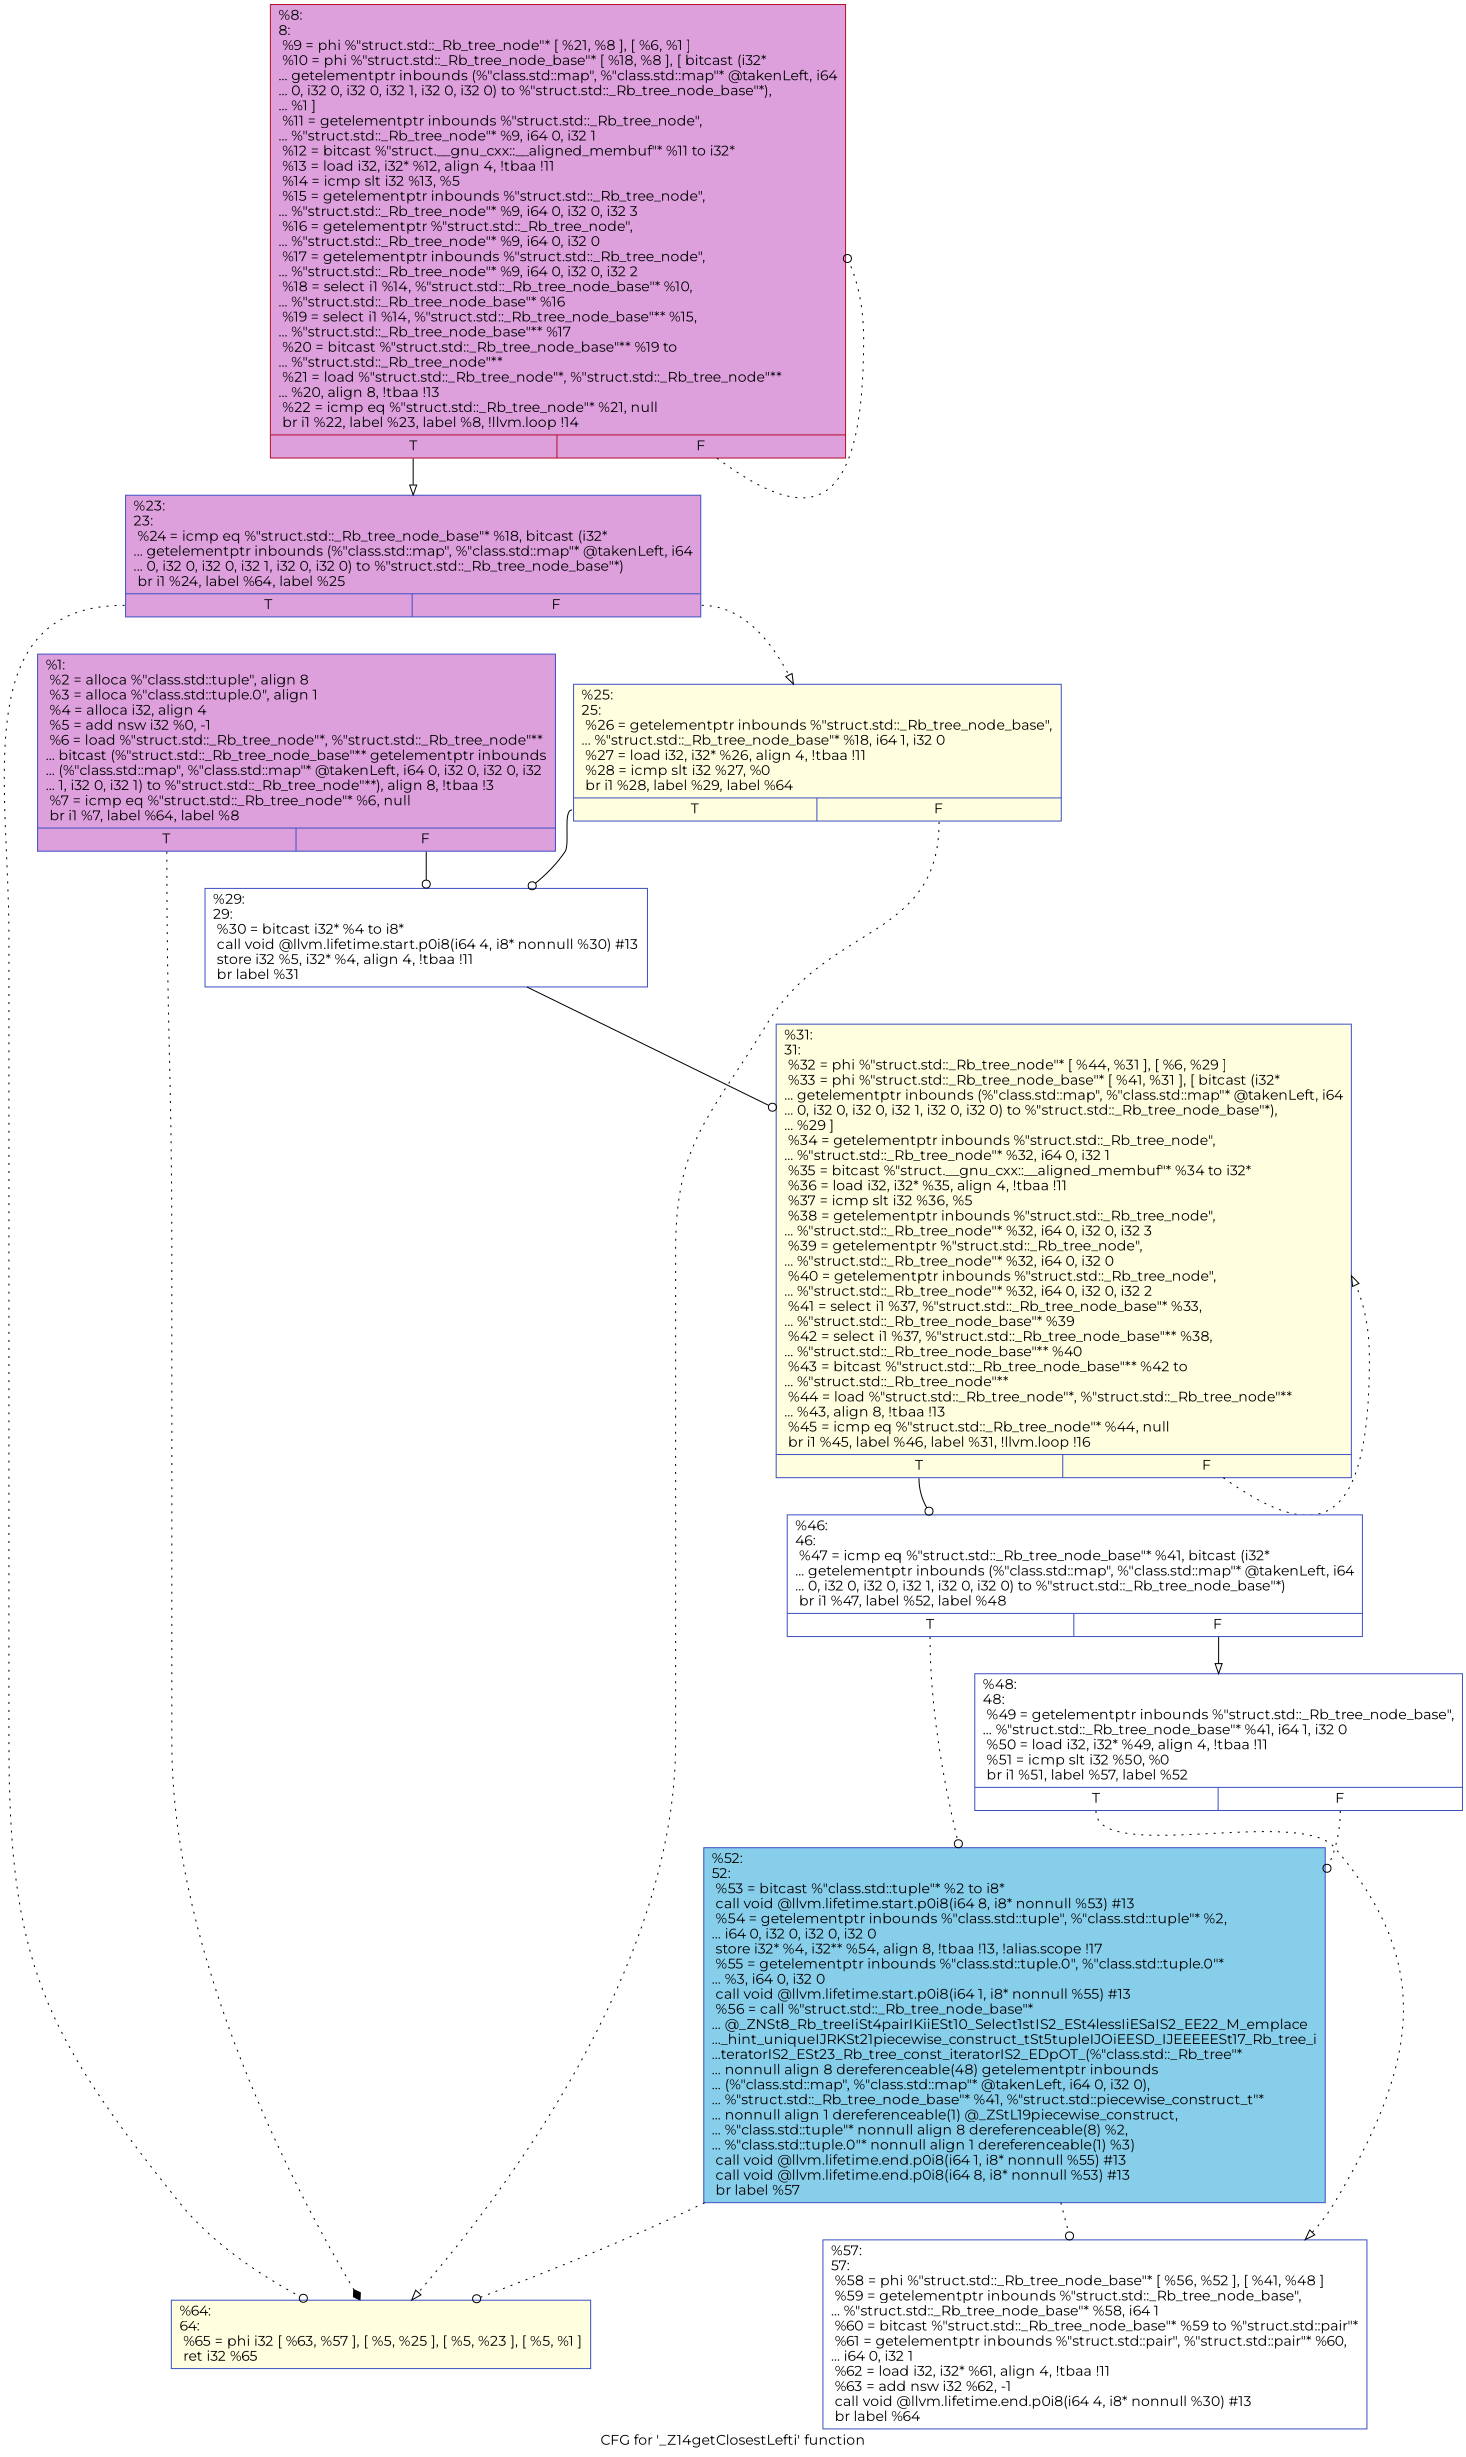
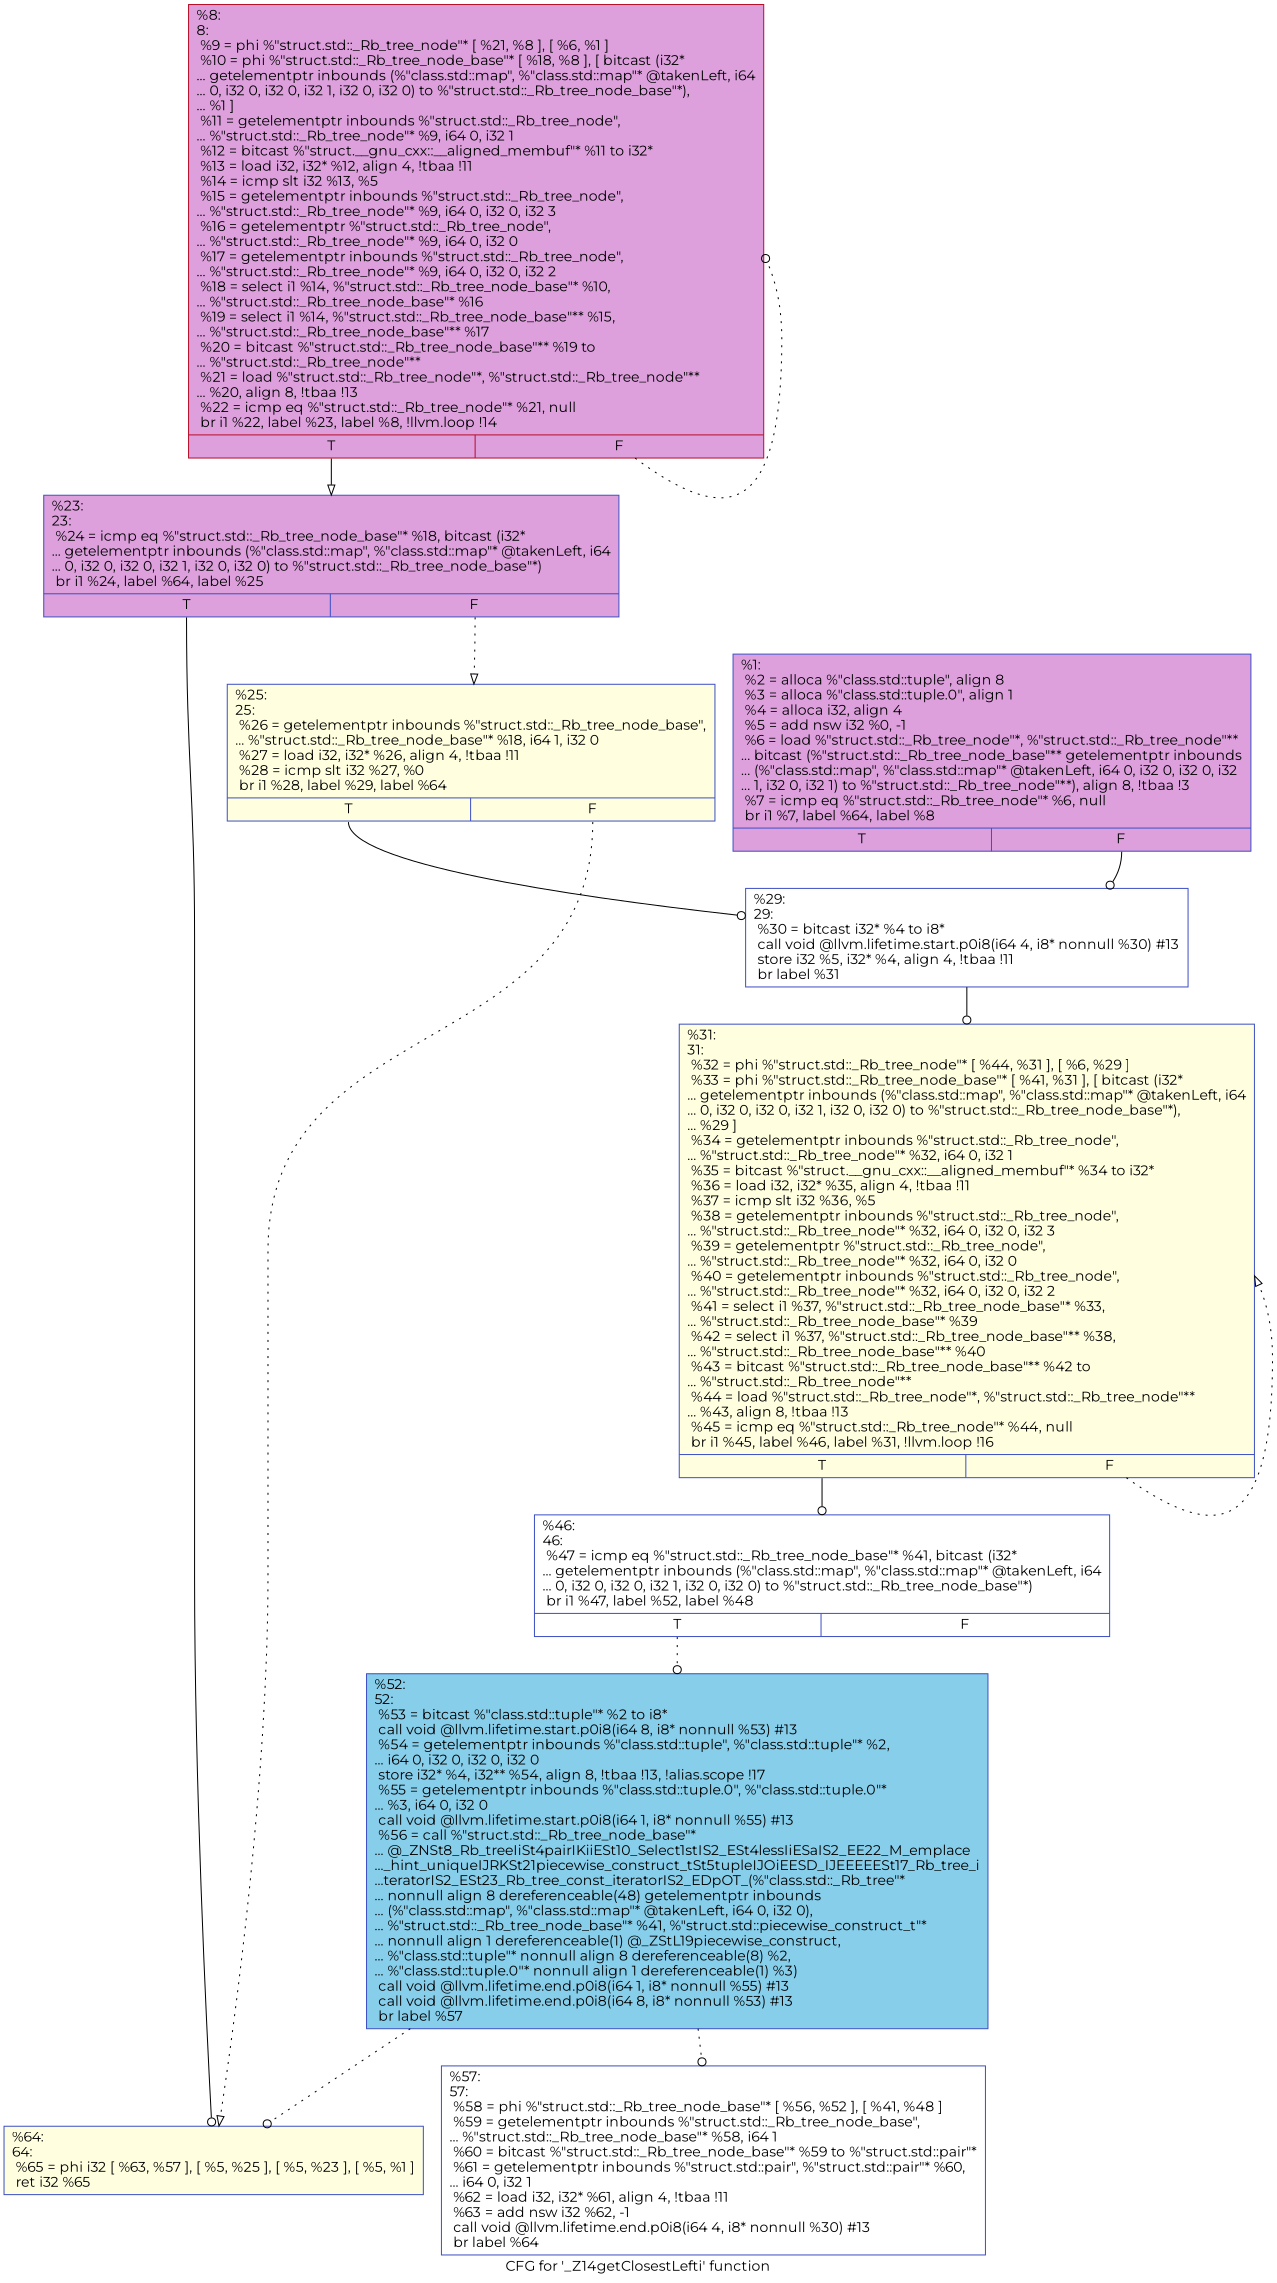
edge "%23:" -> "%64:": style dotted -> solid
edge "%1:" -> "%64:": removed
node "%48:": removed
